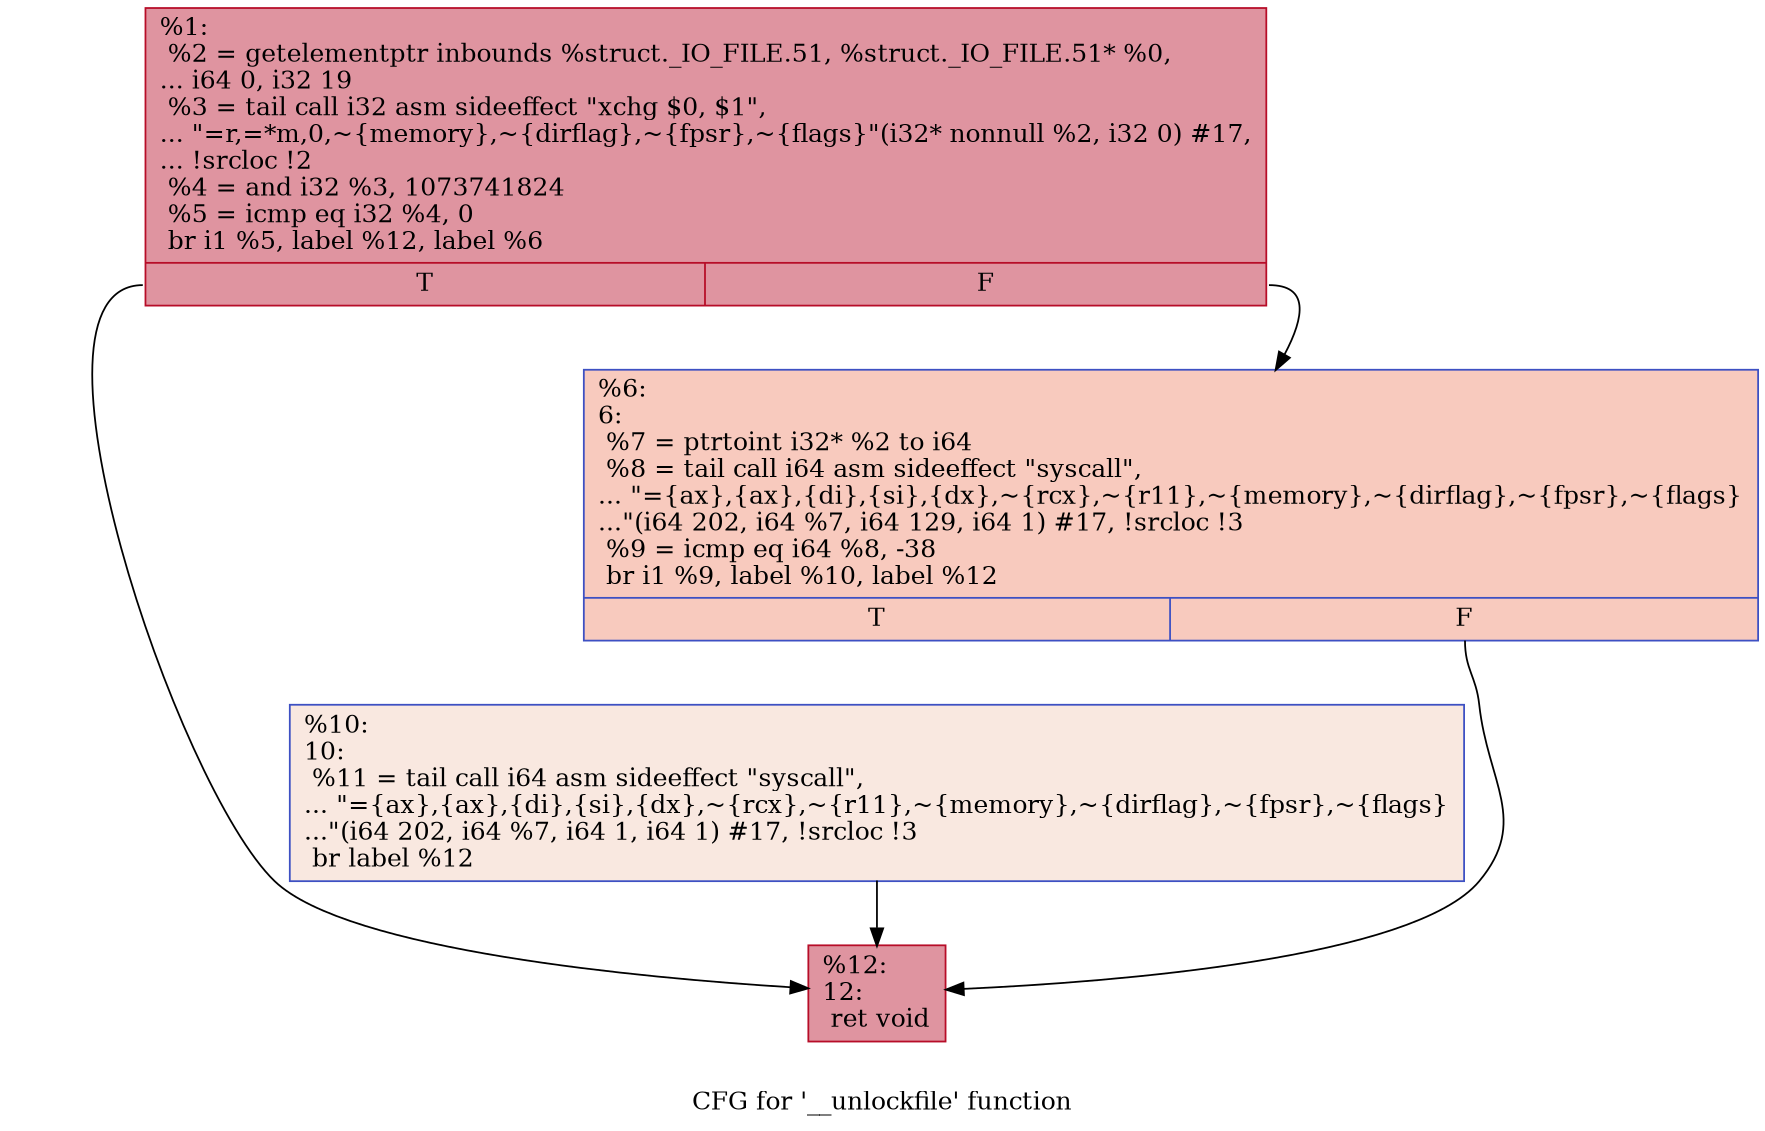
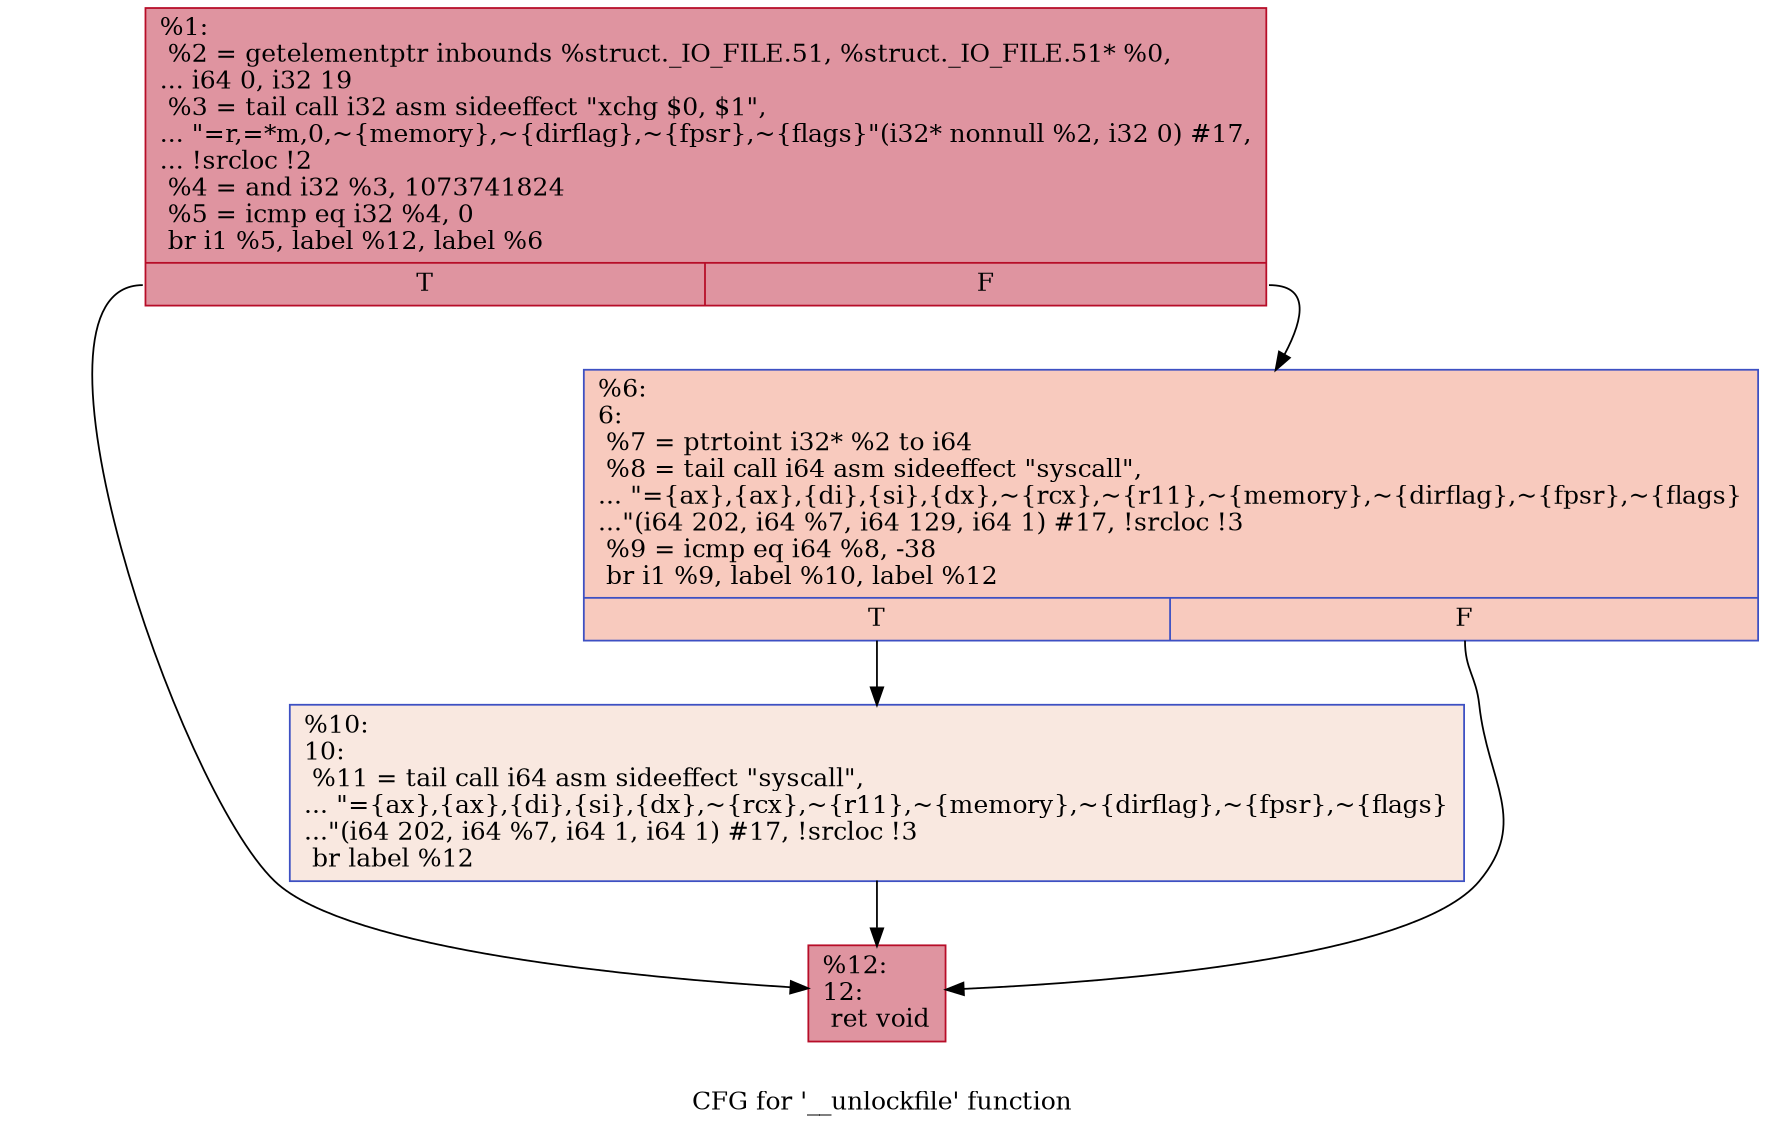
edge "%6:" -> "%10:": added
